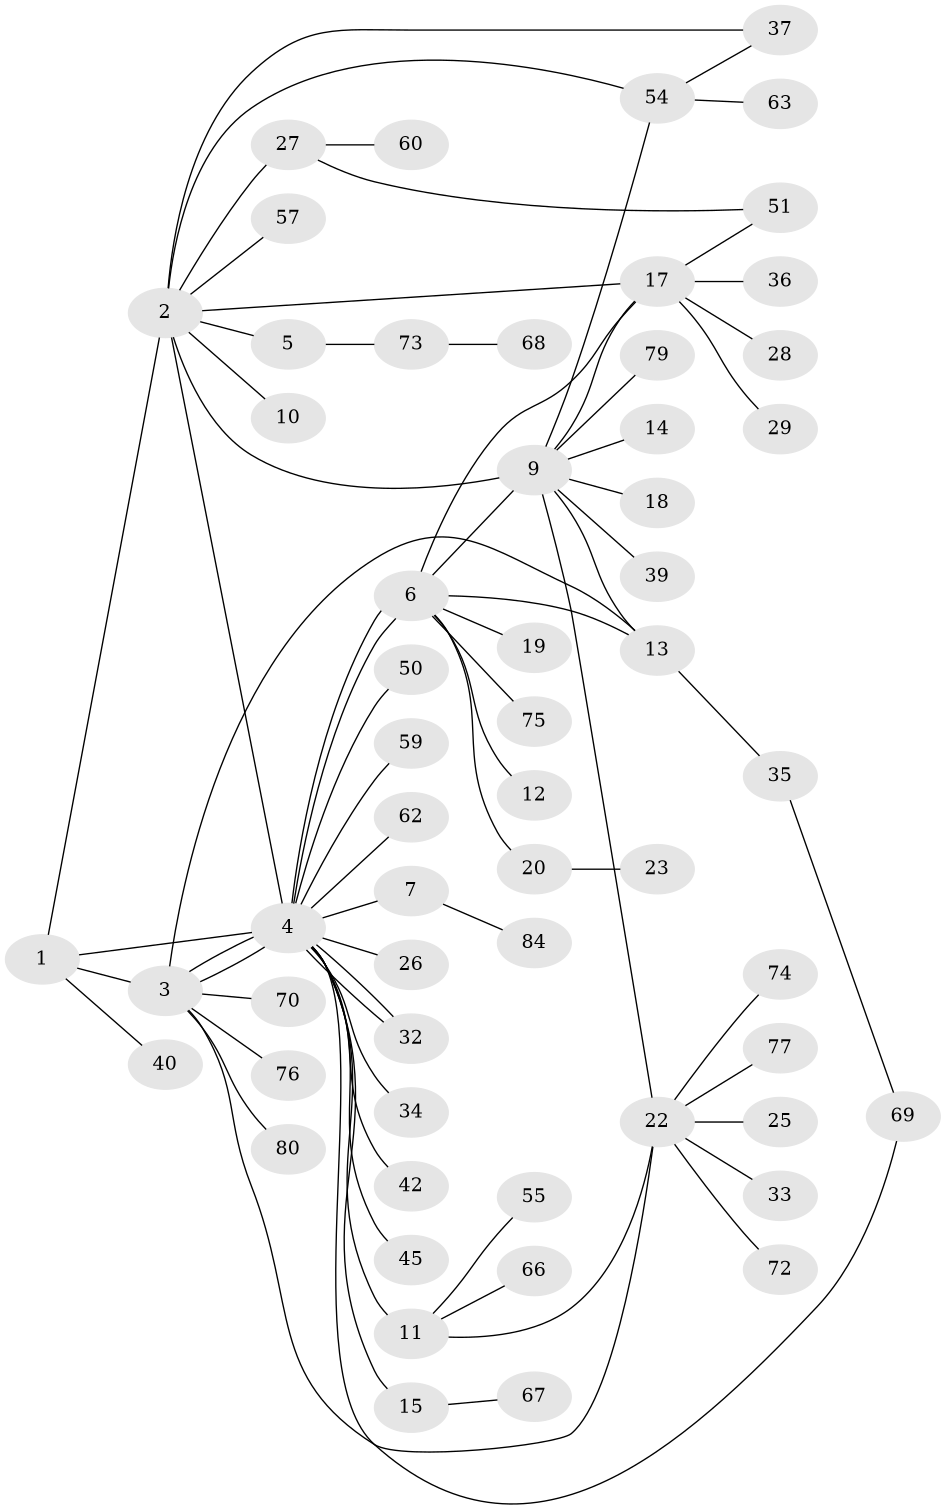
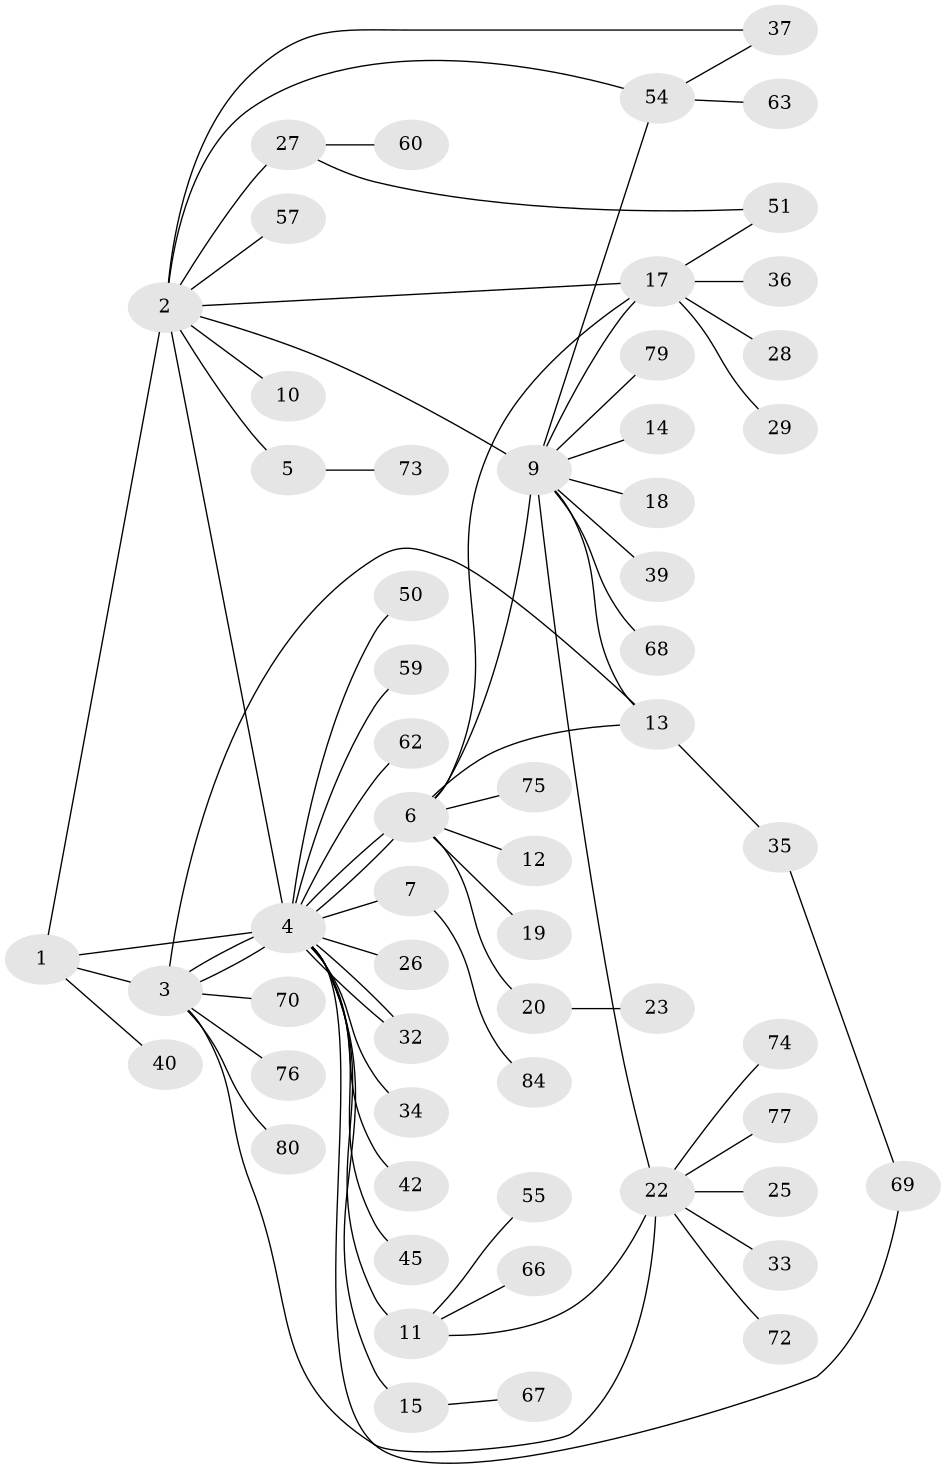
edge "73" -- "68": now "9" -- "68"
